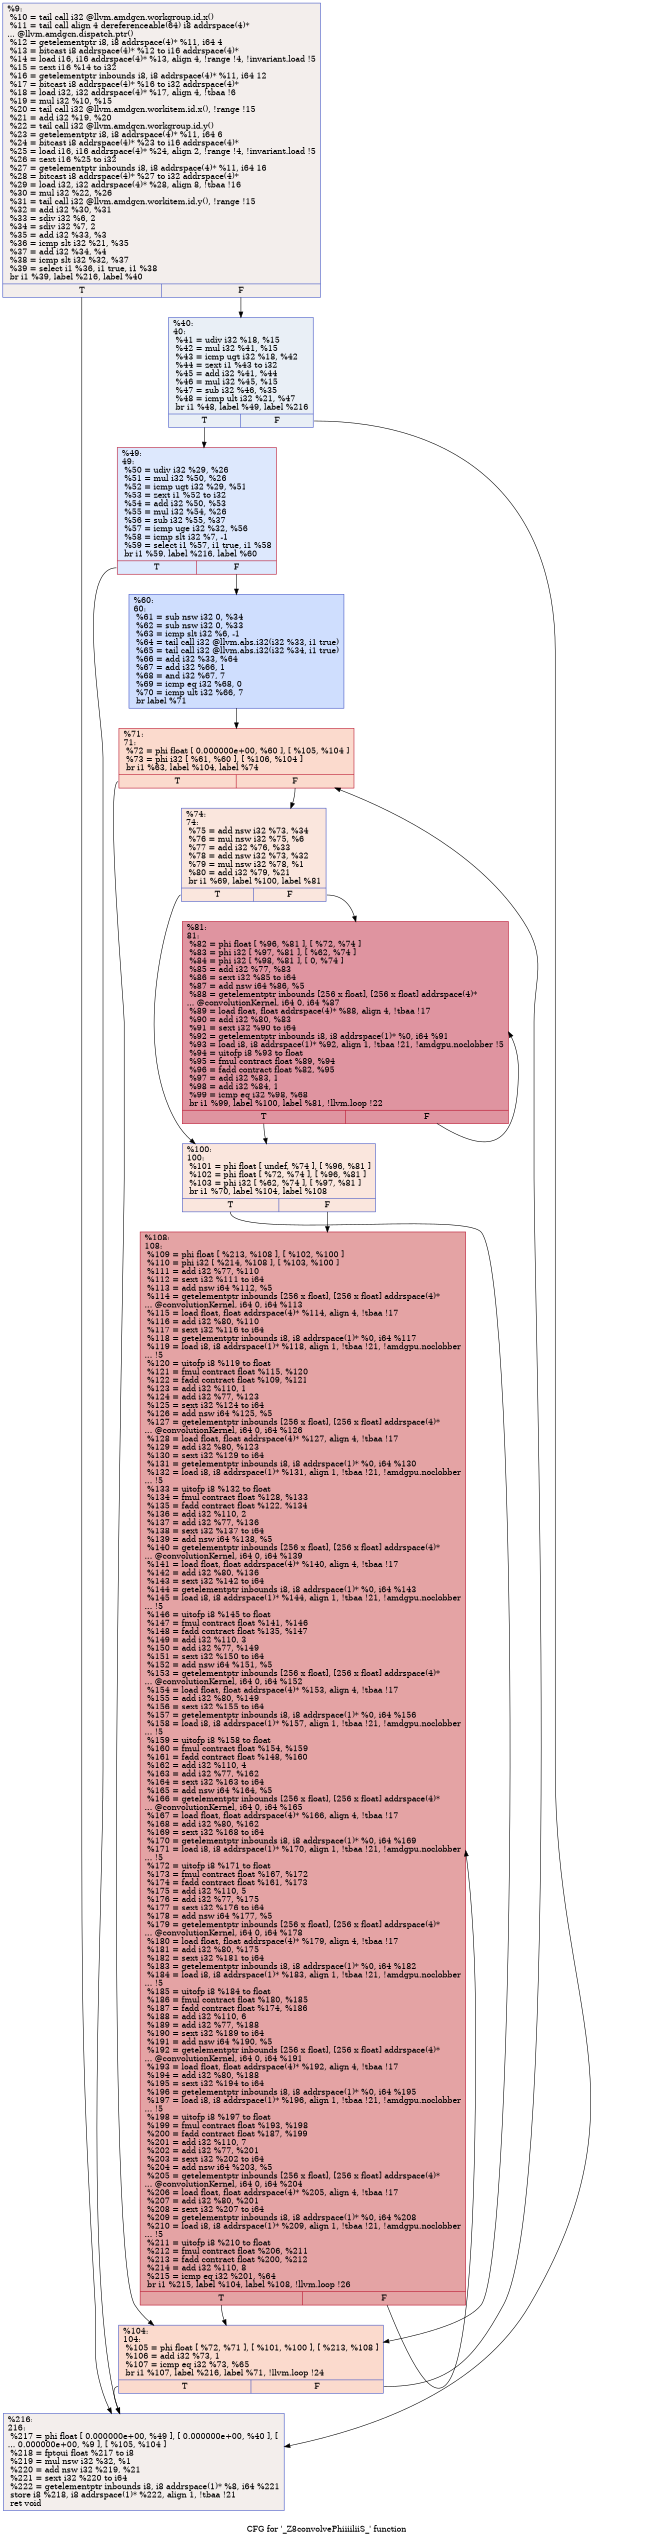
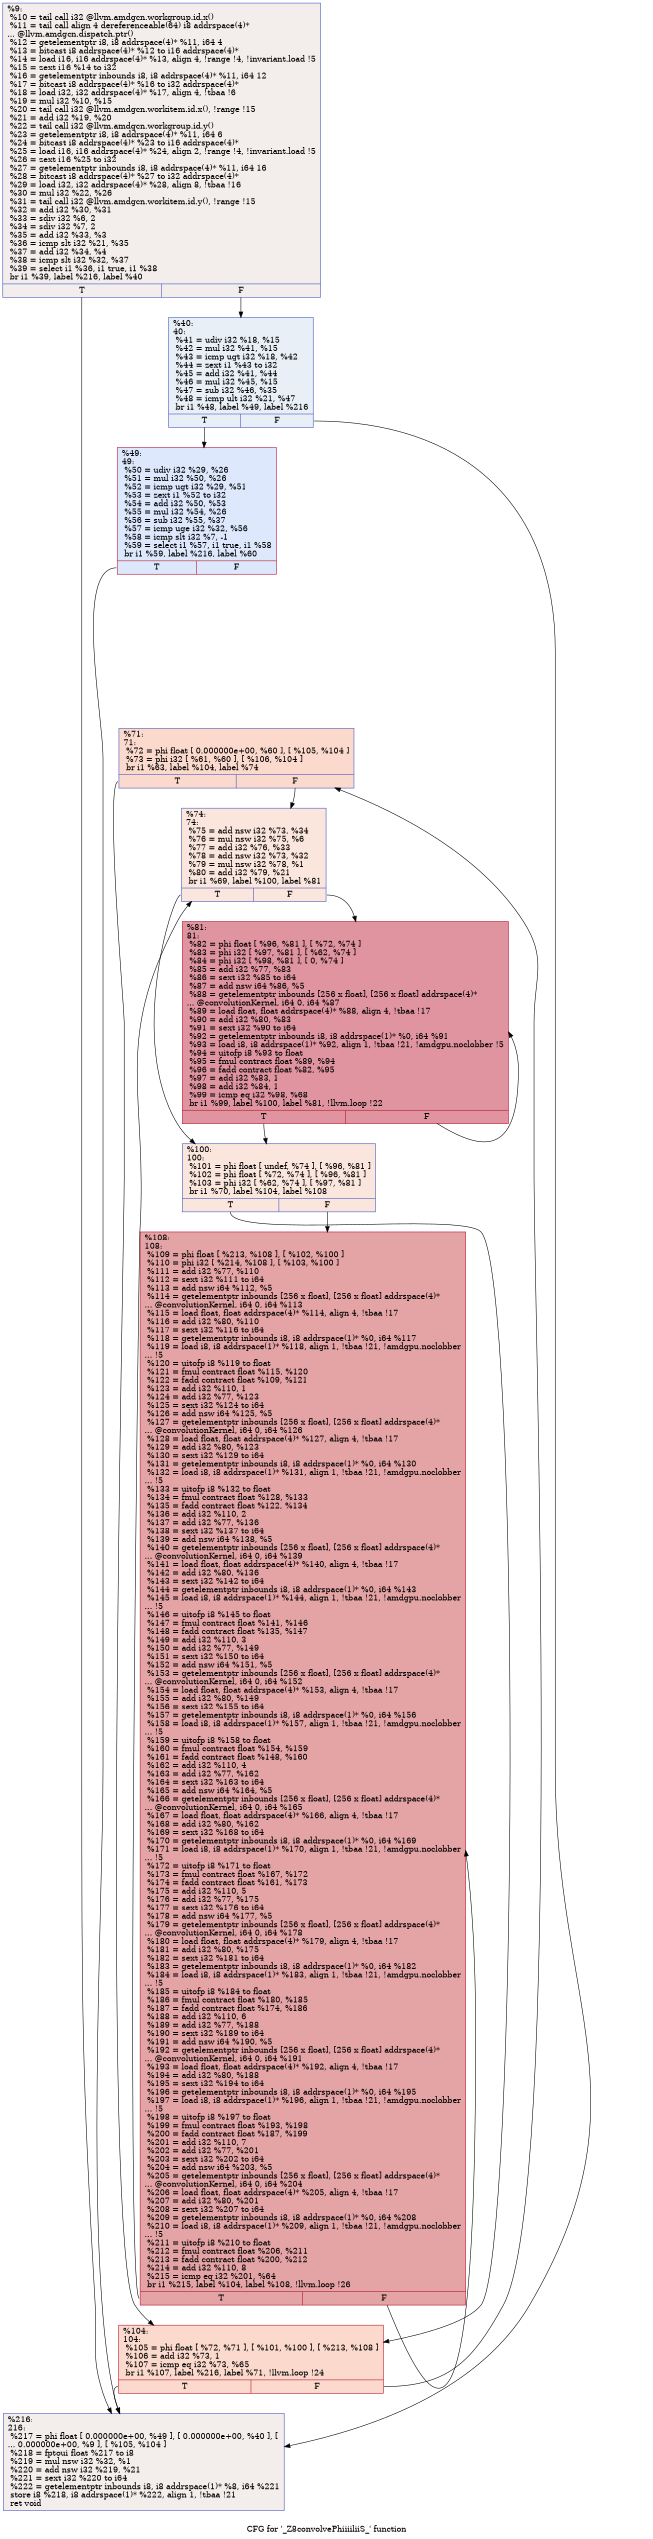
node "%60:": removed
node "%71:": color #b70d28ff -> #3d50c3ff
edge "%108:" -> "%104:": now "%108:" -> "%74:"
node "%104:": color #3d50c3ff -> #b70d28ff
